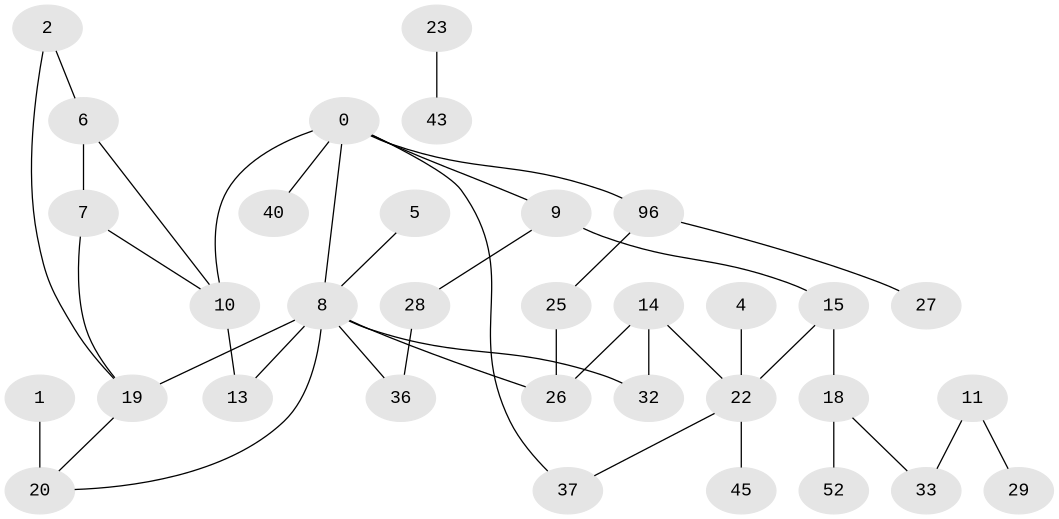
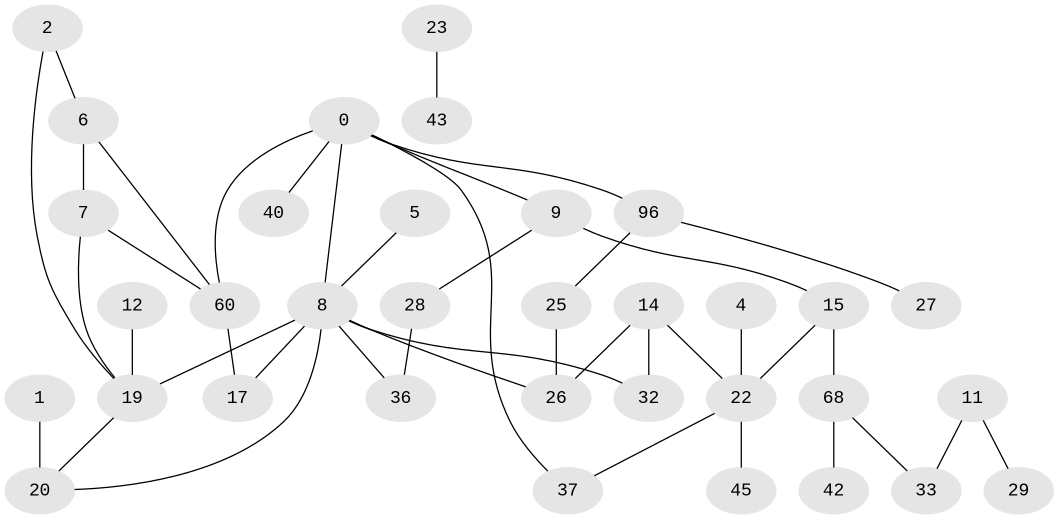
node "12": added
node "10": label "10" -> "60"
node "13": label "13" -> "17"
node "18": label "18" -> "68"
node "52": label "52" -> "42"
